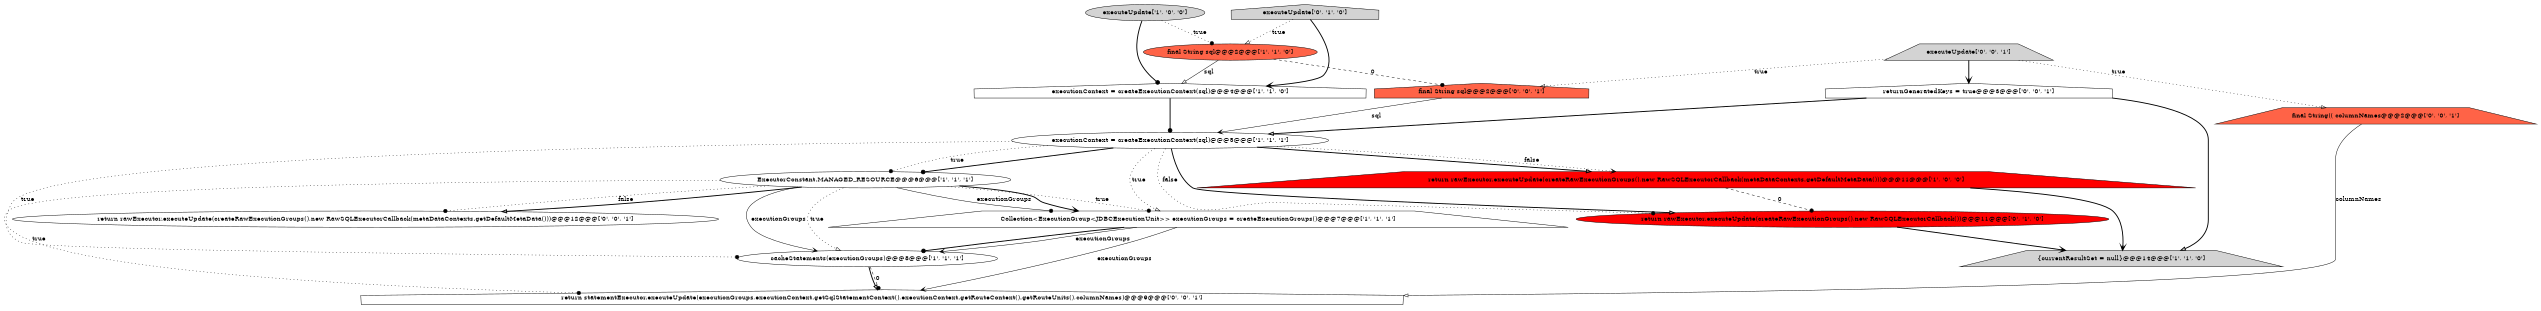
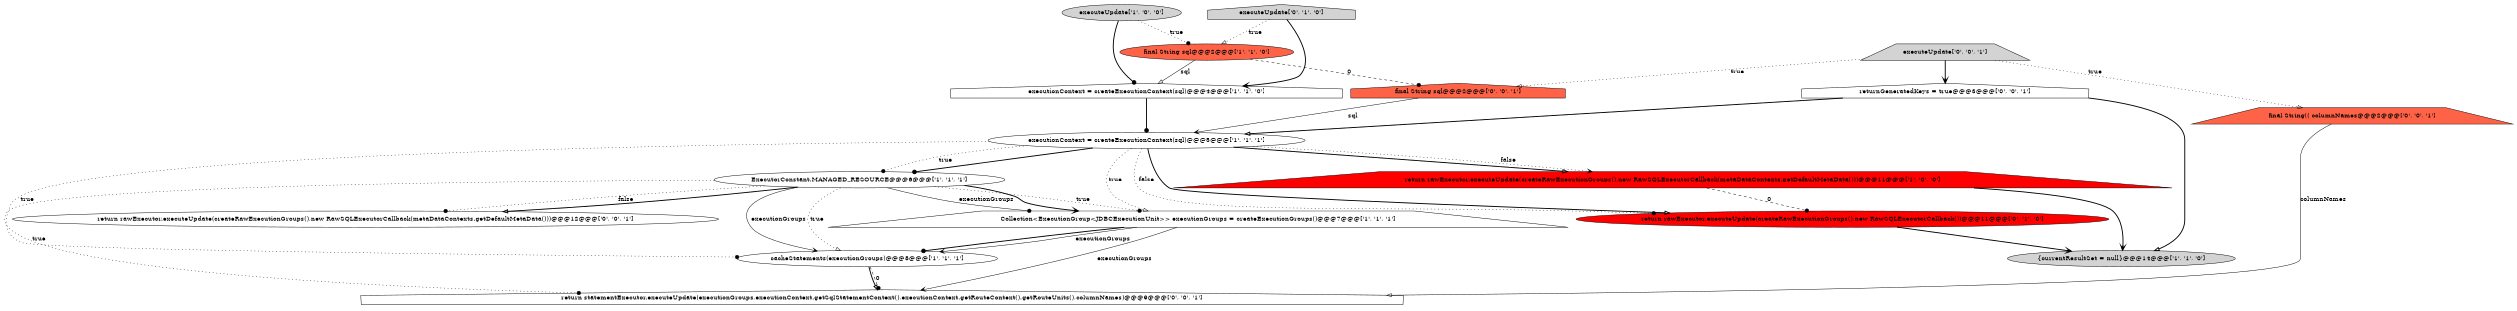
node "{currentResultSet = null}@@@14@@@['1', '1', '0']": shape trapezium -> ellipse
